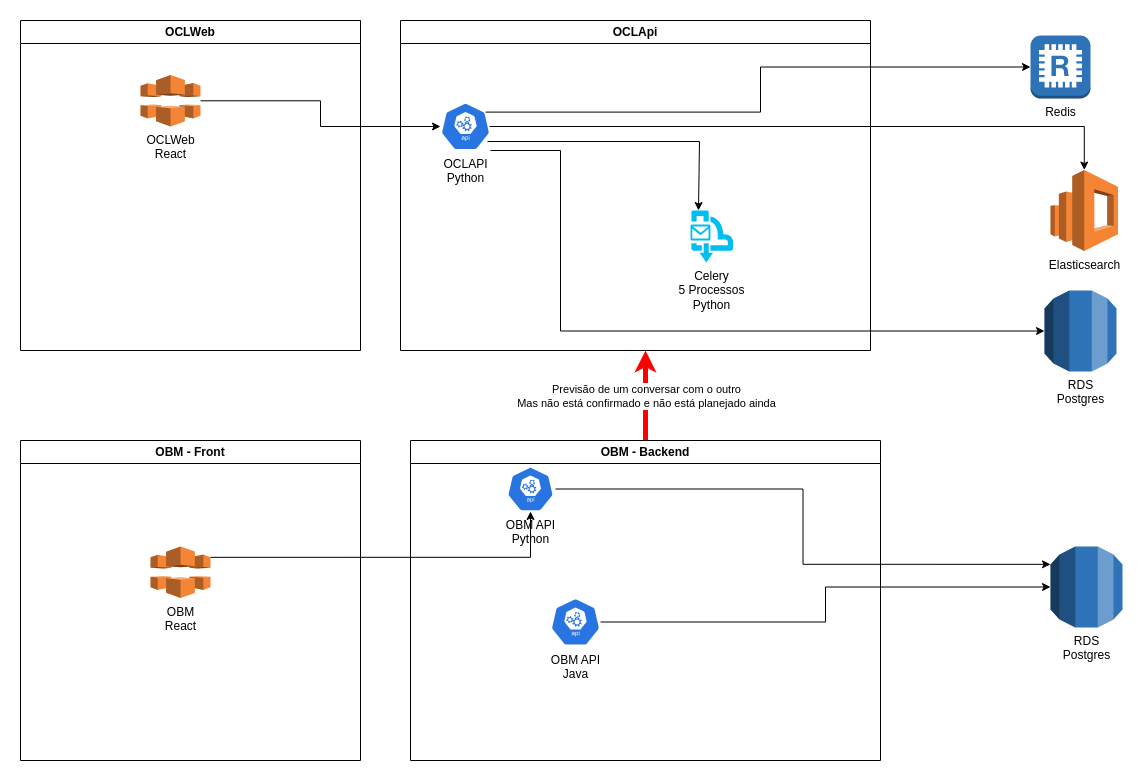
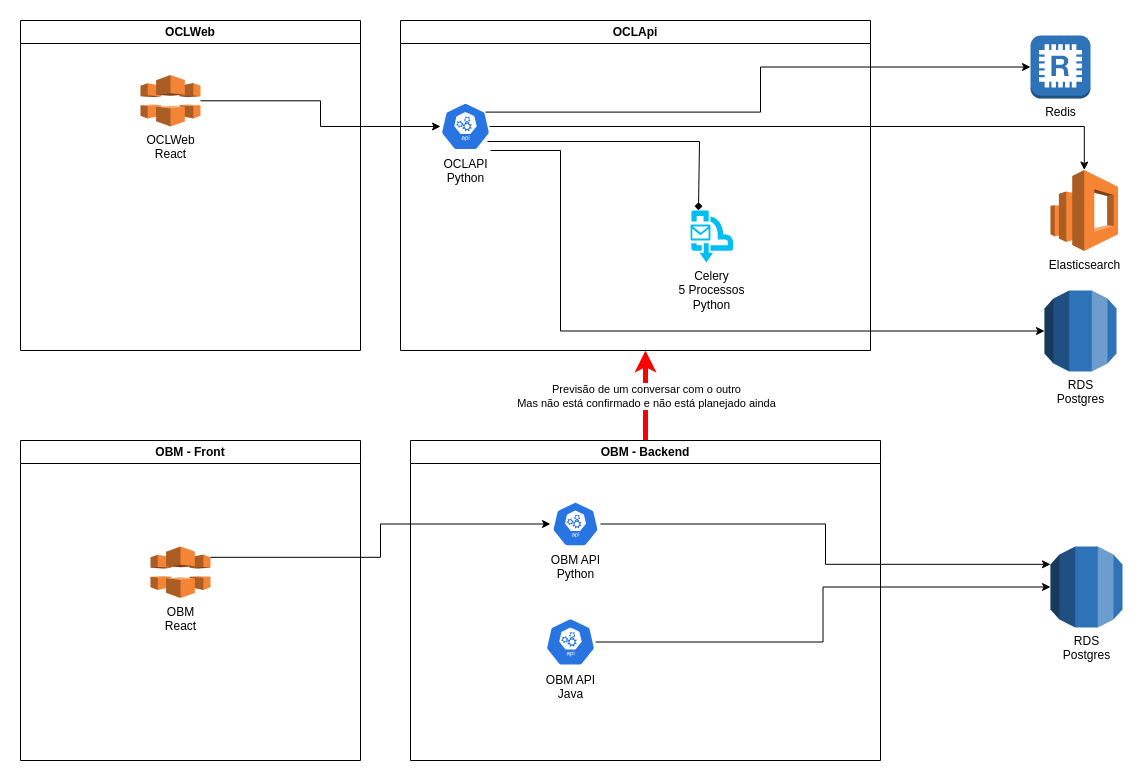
edge "OCLAPI Python" -> "Celery 5 Processos Python": arrowhead classic -> diamond
node "OBM API Python": moved (531, 489) -> (576, 524)
node "OBM API Java": moved (576, 622) -> (571, 642)
